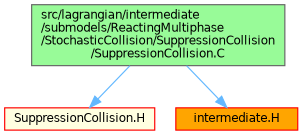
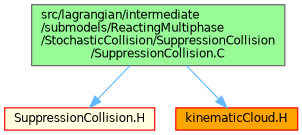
node "intermediate.H": label "intermediate.H" -> "kinematicCloud.H"
